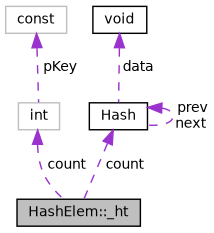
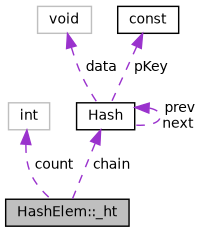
node "const": color grey75 -> black
node "void": color black -> grey75
edge "int" -> "const": now "Hash" -> "const"
edge "HashElem::_ht" -> "Hash": label " count" -> " chain"
